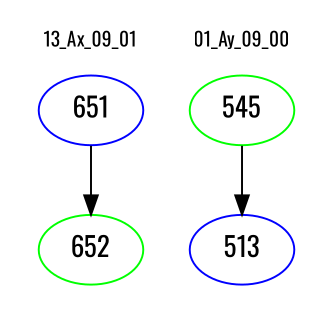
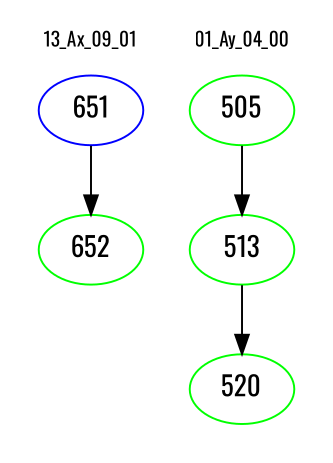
cluster "01_Ay_09_00": label "01_Ay_09_00" -> "01_Ay_04_00"
node "545": label "545" -> "505"
node "513": color blue -> green
node "520": added
